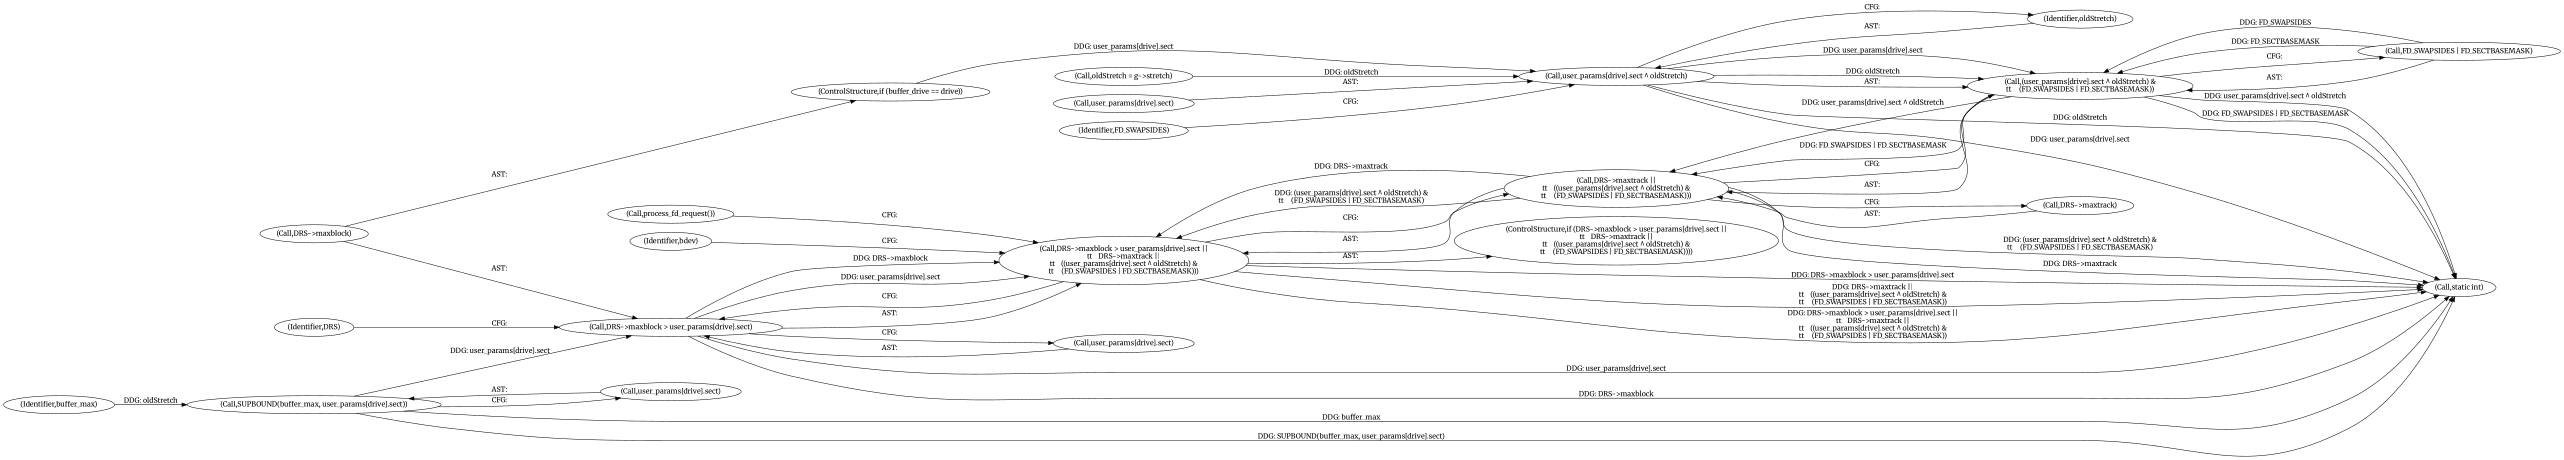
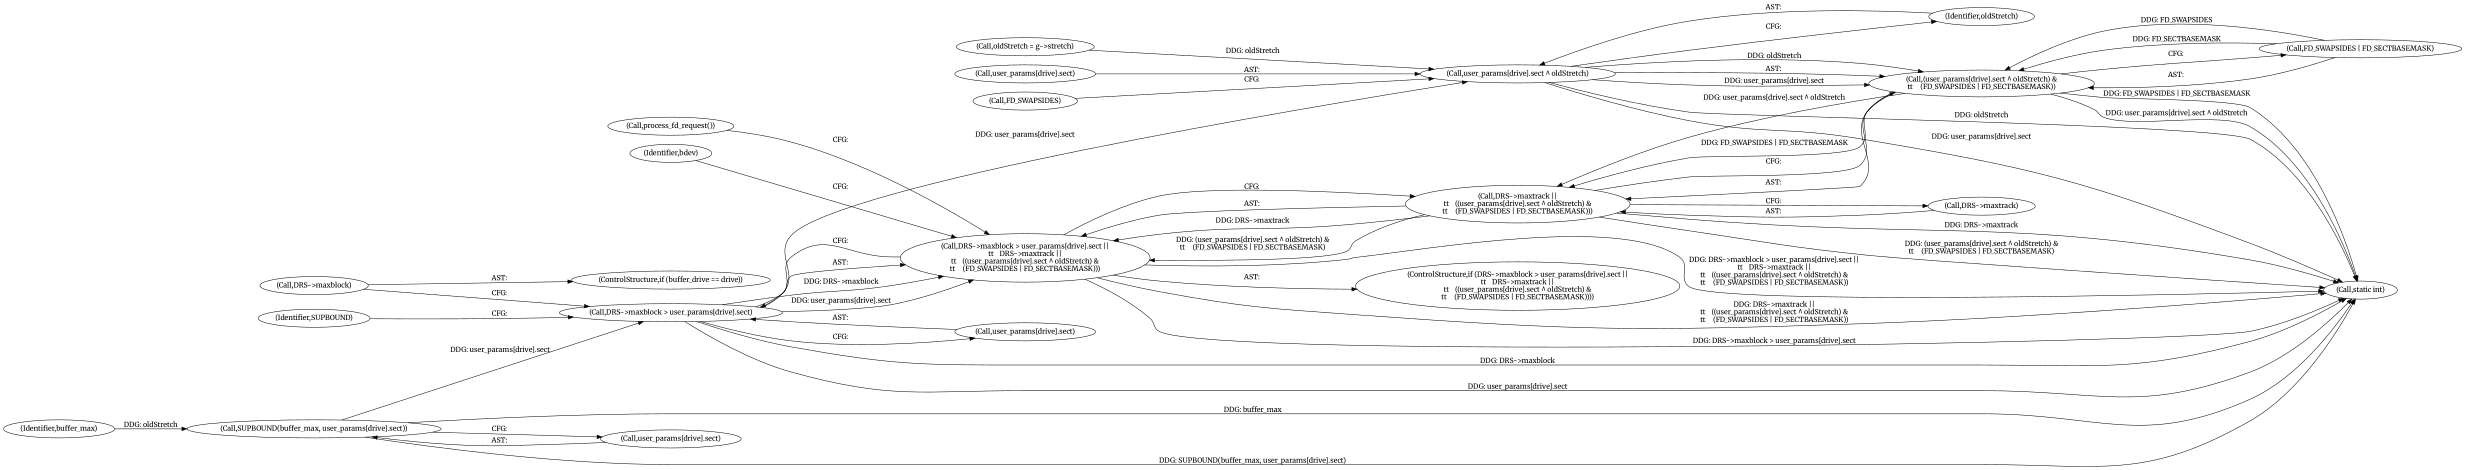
edge "(ControlStructure,if (buffer_drive == drive))" -> "(Call,user_params[drive].sect ^ oldStretch)": now "(Call,DRS->maxblock > user_params[drive].sect)" -> "(Call,user_params[drive].sect ^ oldStretch)"
node "(Identifier,FD_SWAPSIDES)": label "(Identifier,FD_SWAPSIDES)" -> "(Call,FD_SWAPSIDES)"
edge "(Call,DRS->maxblock)" -> "(Call,DRS->maxblock > user_params[drive].sect)": label "AST: " -> "CFG: "
node "(Identifier,DRS)": label "(Identifier,DRS)" -> "(Identifier,SUPBOUND)"
